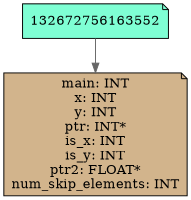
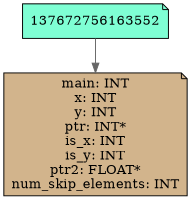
node "132672756163552": label "132672756163552" -> "137672756163552"
